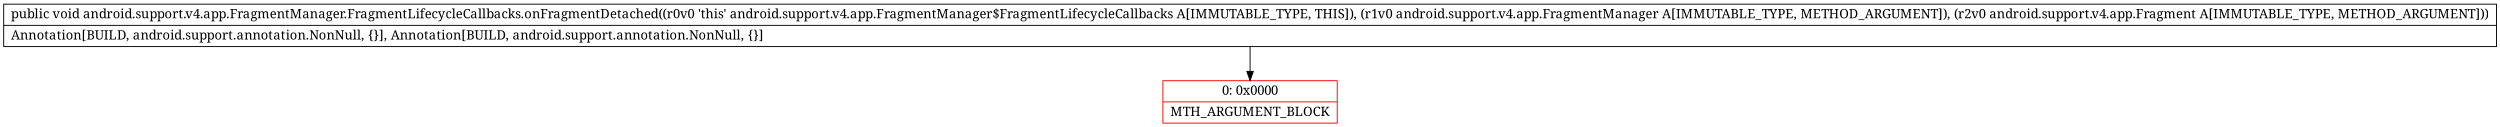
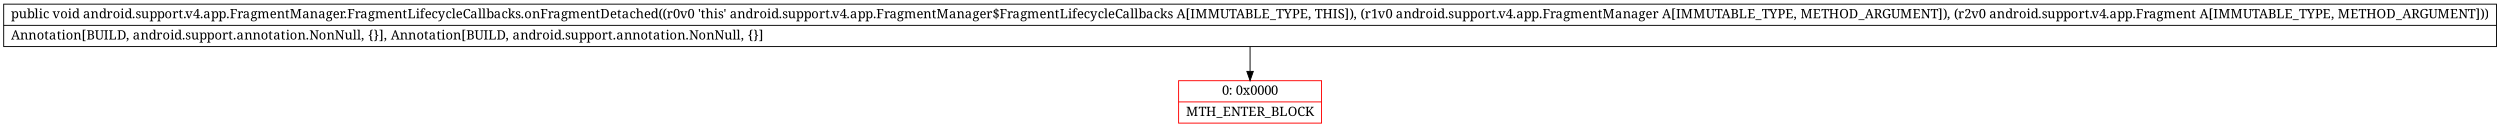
node "0: 0x0000": text "MTH_ARGUMENT_BLOCK" -> "MTH_ENTER_BLOCK"
